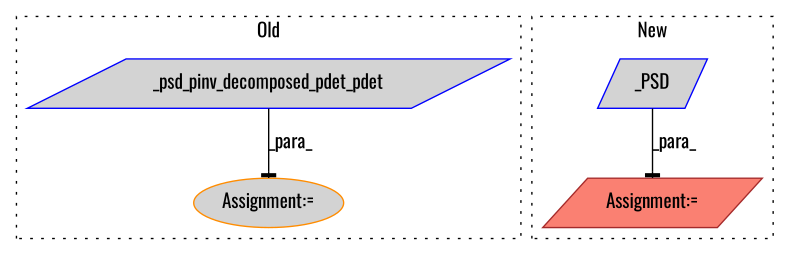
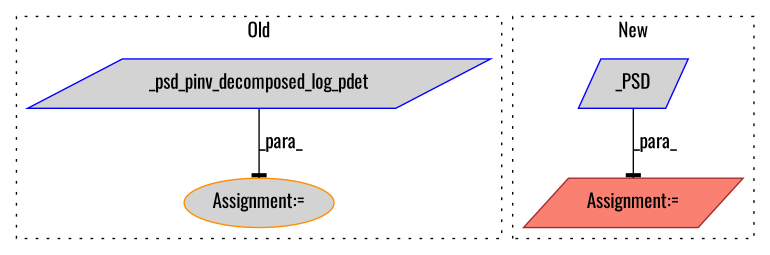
node "_psd_pinv_decomposed_pdet_pdet": label "_psd_pinv_decomposed_pdet_pdet" -> "_psd_pinv_decomposed_log_pdet"
